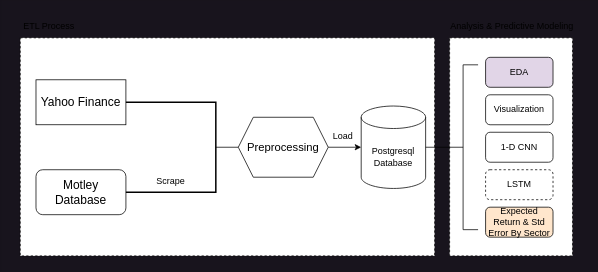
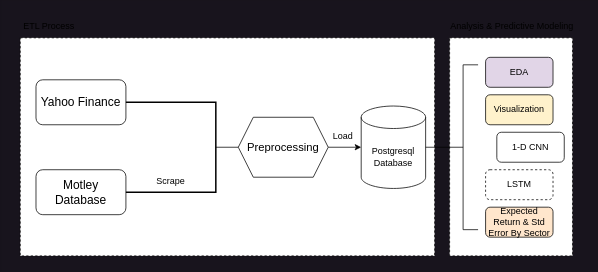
node "Yahoo Finance": shape rectangle -> rounded rectangle
node "Visualization": fillcolor #ffffff -> #fff2cc
node "1-D CNN": moved (519, 147) -> (531, 147)
